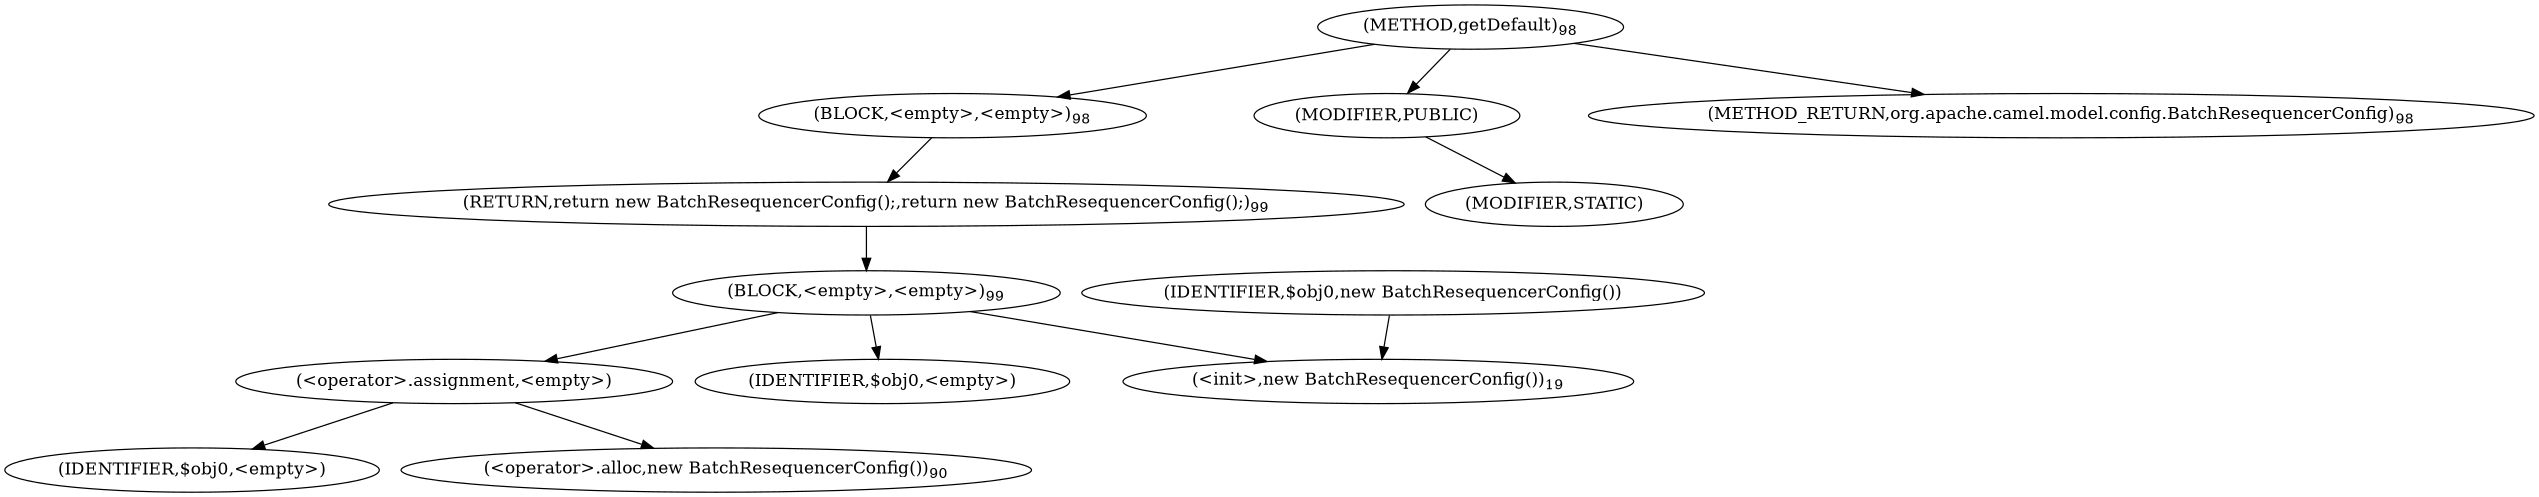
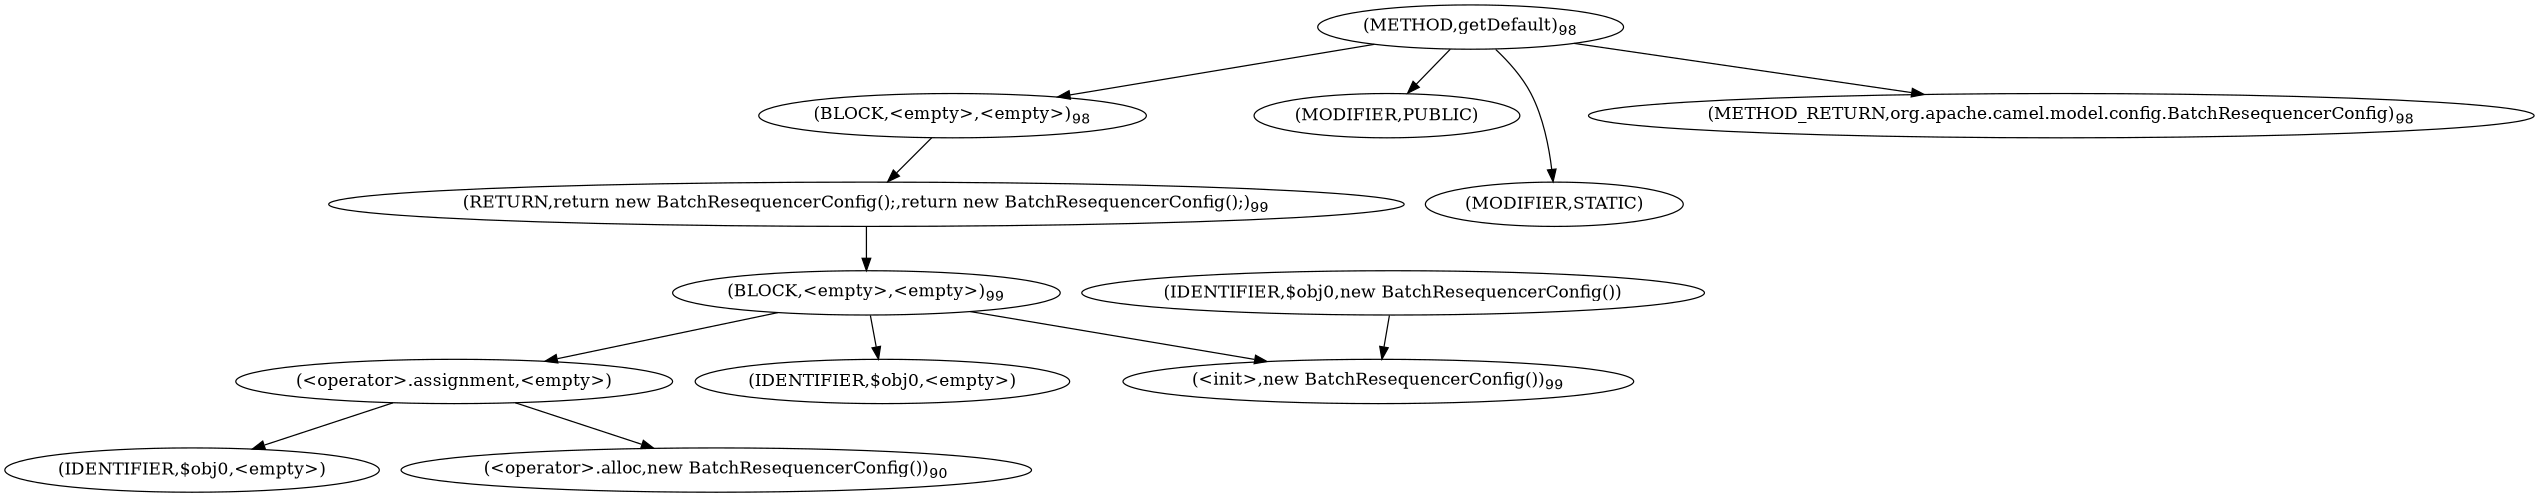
edge "(MODIFIER,PUBLIC)" -> "(MODIFIER,STATIC)": now "(METHOD,getDefault)" -> "(MODIFIER,STATIC)"
node "(<init>,new BatchResequencerConfig())": text "19" -> "99"
